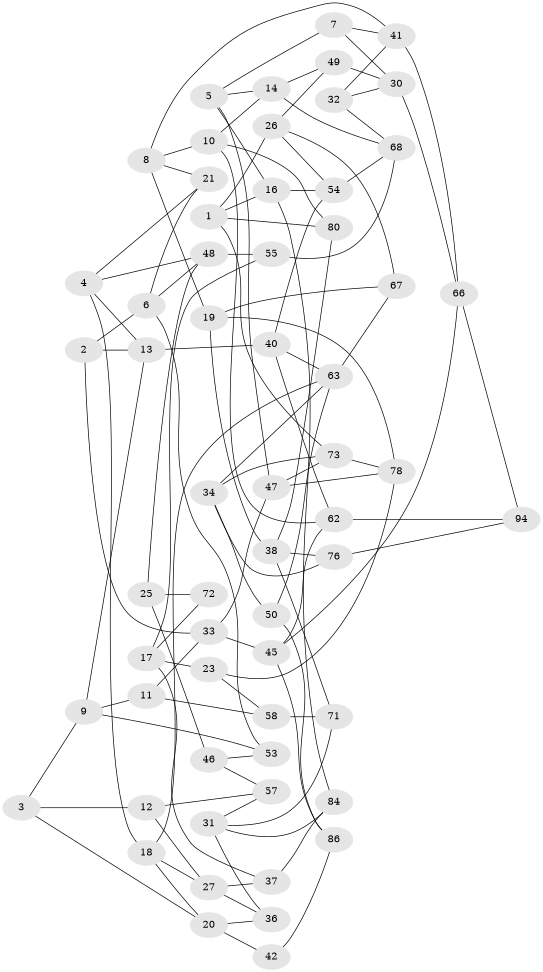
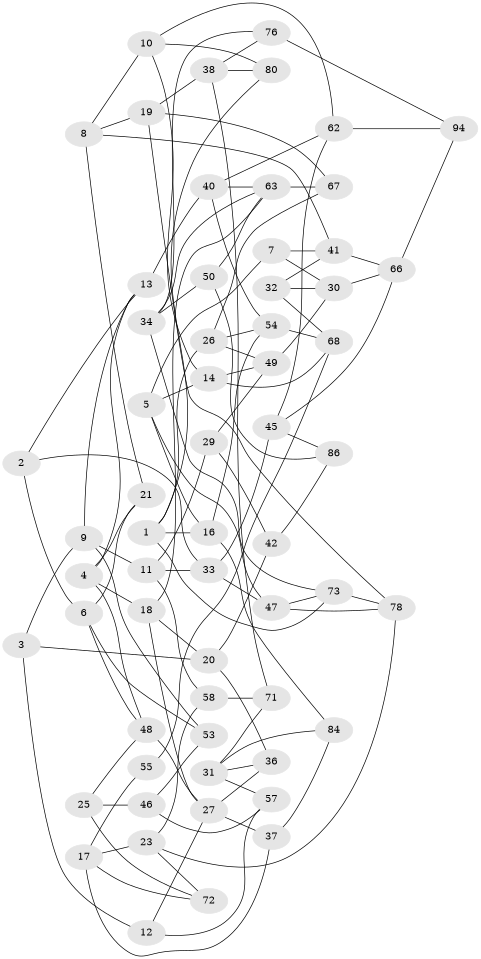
edge "48" -- "55": now "48" -- "27"
node "29": added
edge "23" -- "72": added
